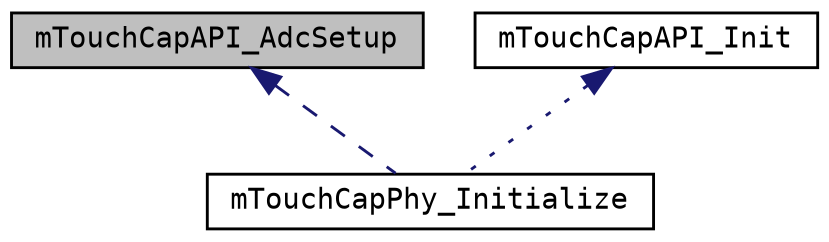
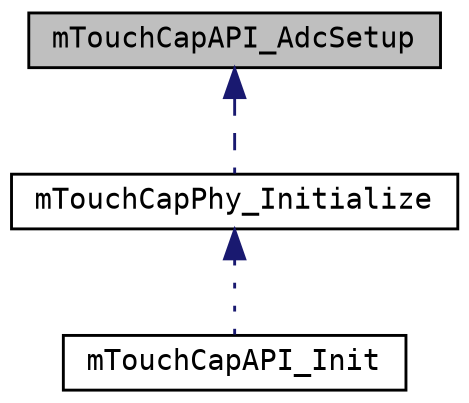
edge "mTouchCapPhy_Initialize" -> "mTouchCapAPI_Init": reversed
